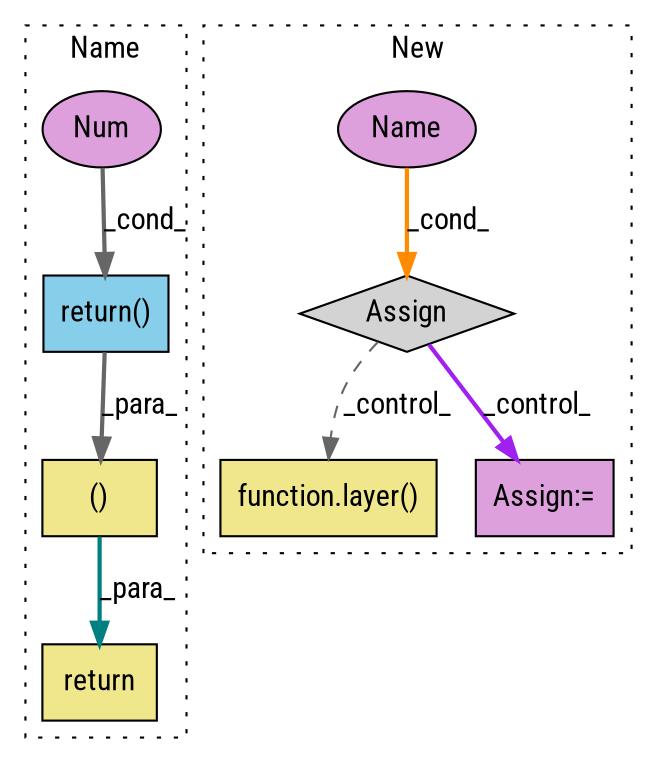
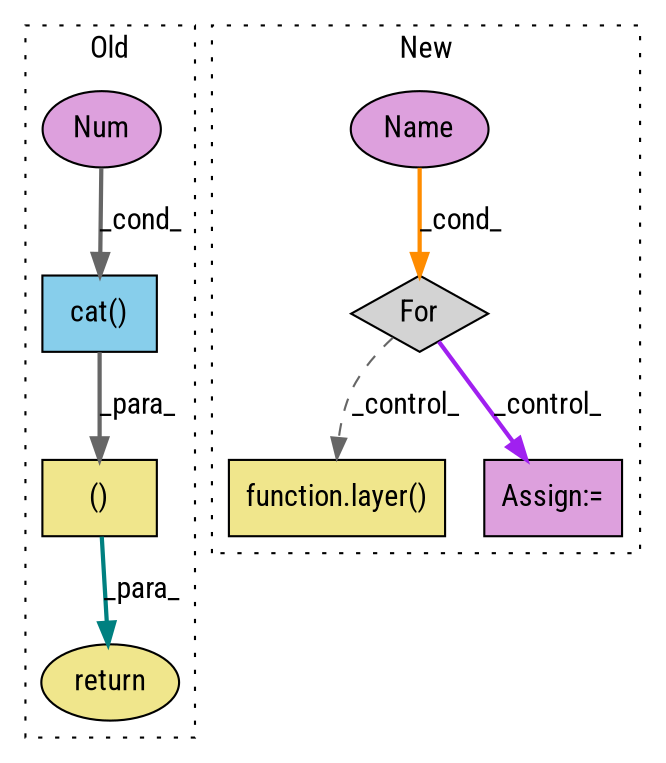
cluster "Name": label "Name" -> "Old"
node "return()": label "return()" -> "cat()"
node "Assign": label "Assign" -> "For"
node "return": shape box -> ellipse
